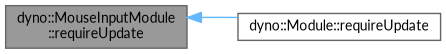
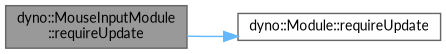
edge "dyno::Module::requireUpdate" -> "dyno::MouseInputModule ::requireUpdate": reversed
